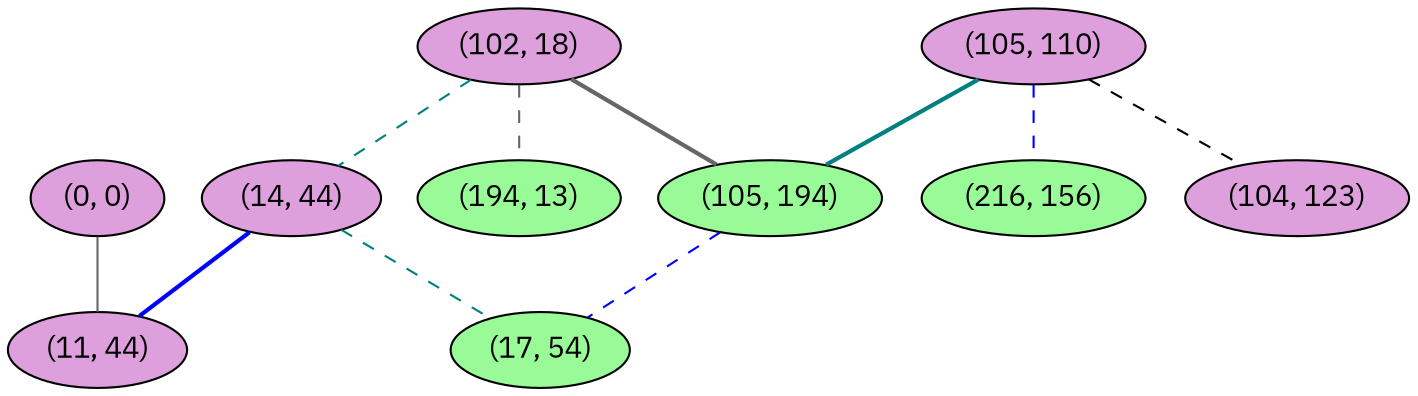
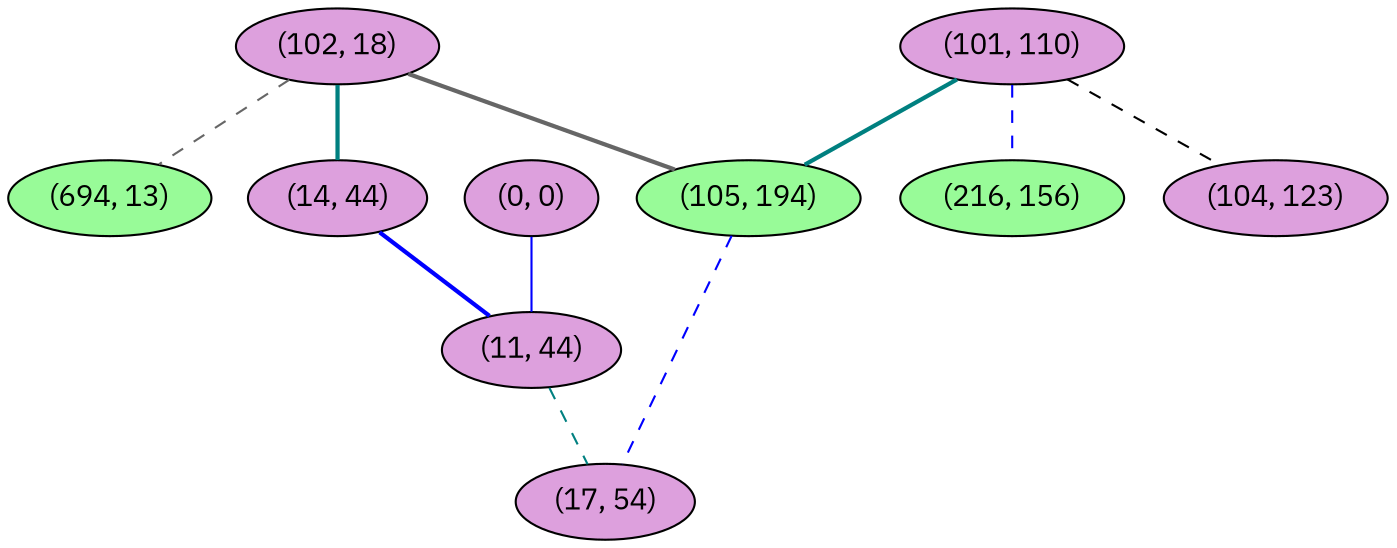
node "(105, 110)": label "(105, 110)" -> "(101, 110)"
edge "(102, 18)" -- "(14, 44)": style dashed -> bold
node "(194, 13)": label "(194, 13)" -> "(694, 13)"
edge "(0, 0)" -- "(11, 44)": color gray40 -> blue
edge "(14, 44)" -- "(17, 54)": now "(11, 44)" -- "(17, 54)"
node "(17, 54)": fillcolor palegreen -> plum
